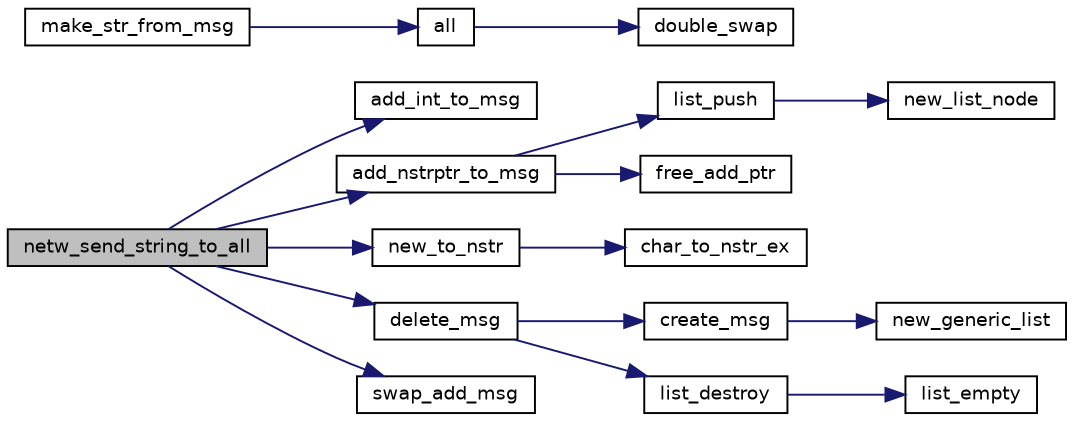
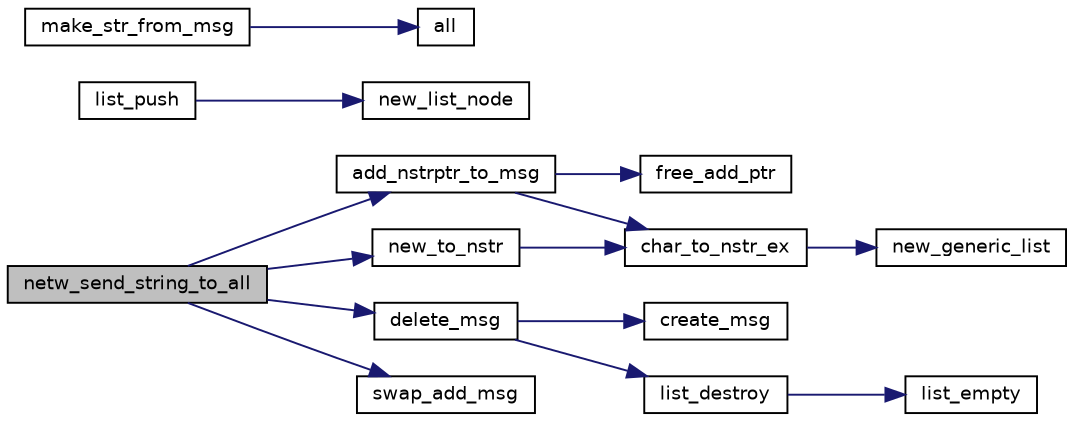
node "double_swap": removed
node "add_int_to_msg": removed
edge "add_nstrptr_to_msg" -> "list_push": now "add_nstrptr_to_msg" -> "char_to_nstr_ex"
edge "create_msg" -> "new_generic_list": now "char_to_nstr_ex" -> "new_generic_list"
